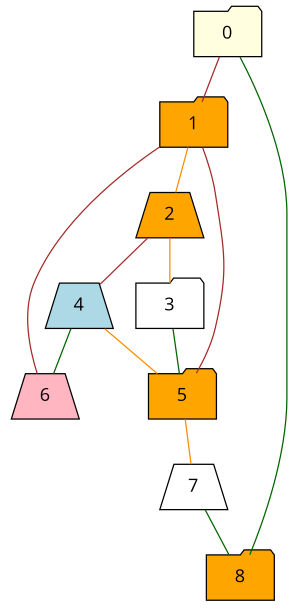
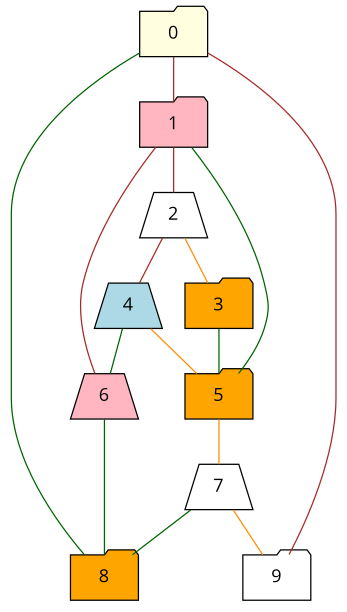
node "1": fillcolor orange -> lightpink
edge "1" -- "2": color darkorange -> brown
node "2": fillcolor orange -> white
edge "1" -- "5": color brown -> darkgreen
node "3": fillcolor white -> orange
edge "6" -- "8": added
node "9": added
